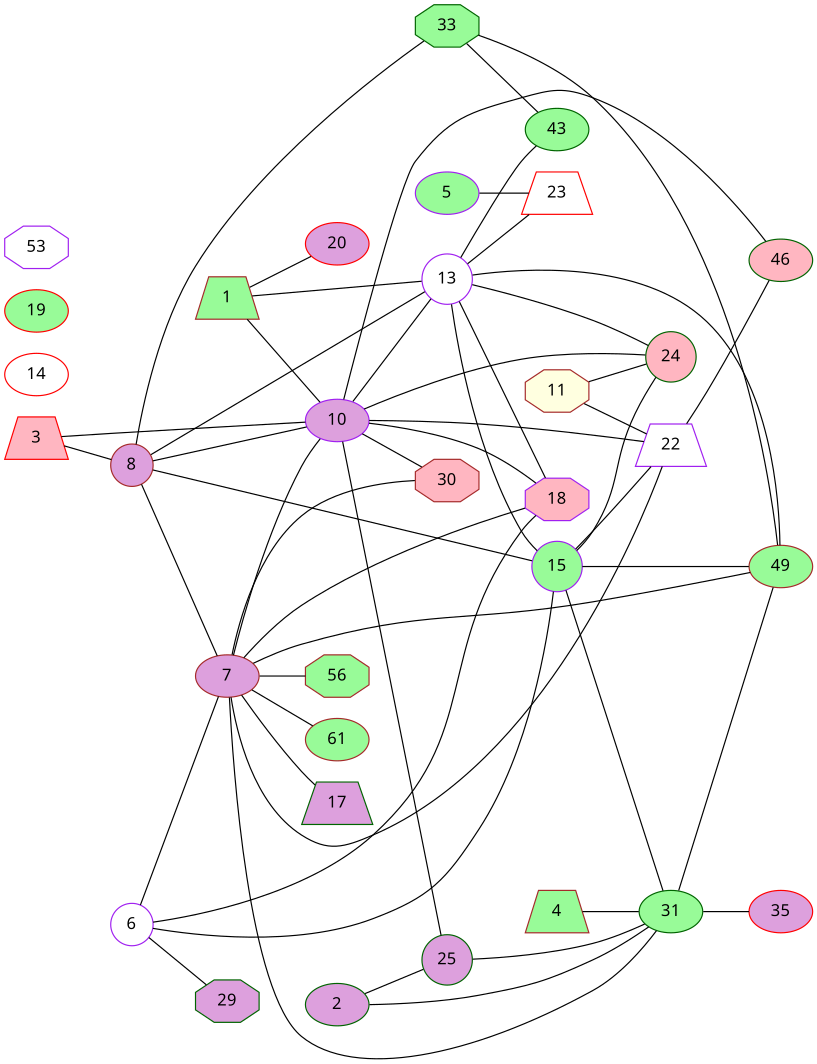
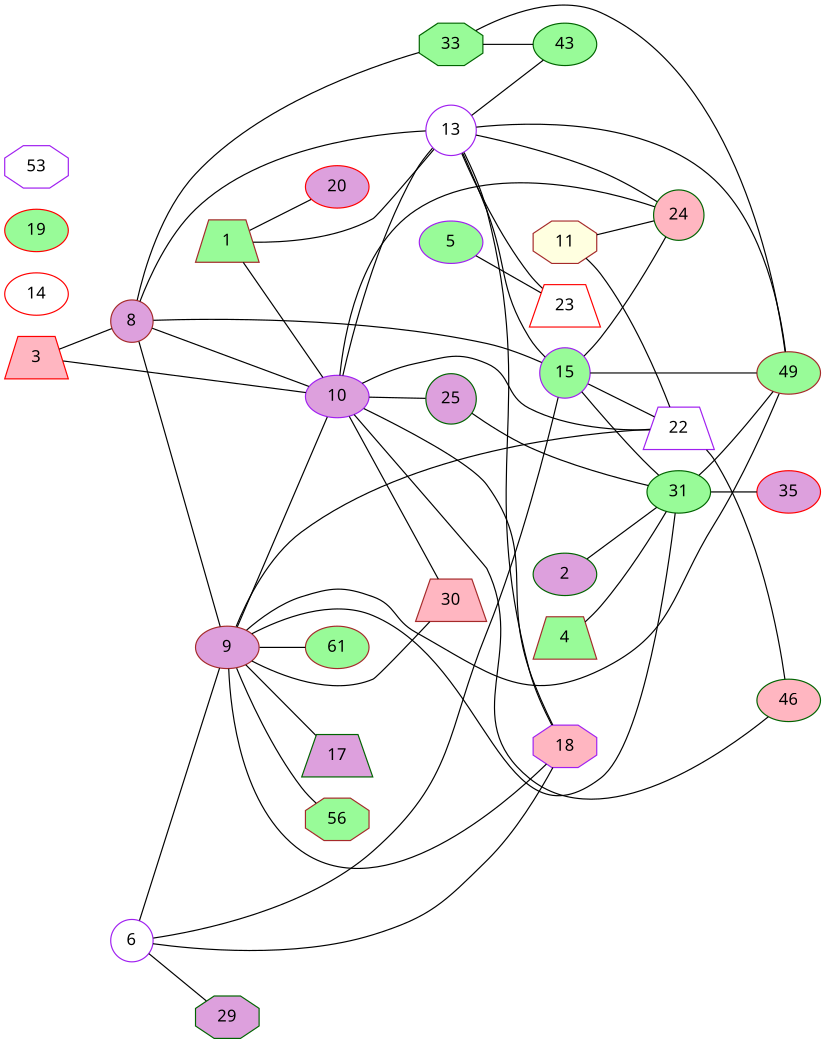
node "30": shape octagon -> trapezium
node "7": label "7" -> "9"
edge "25" -- "2": removed
